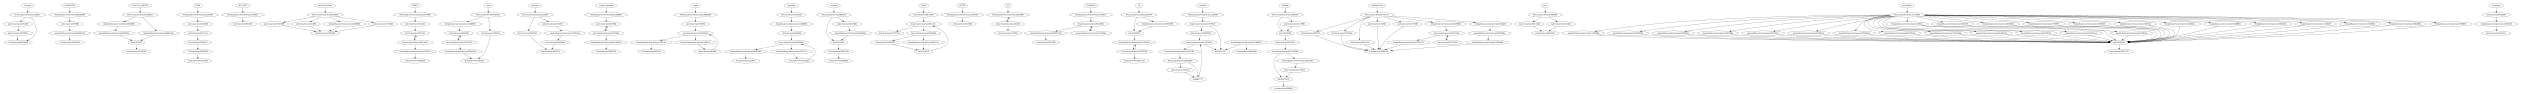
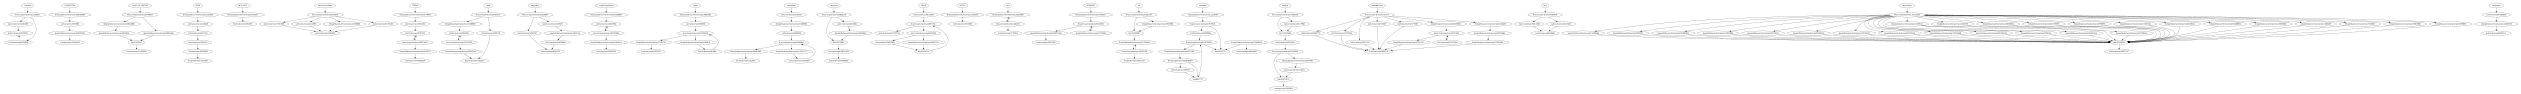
edge "EndVertexImpl19509363" -> "CallVertexImpl8254508": reversed
